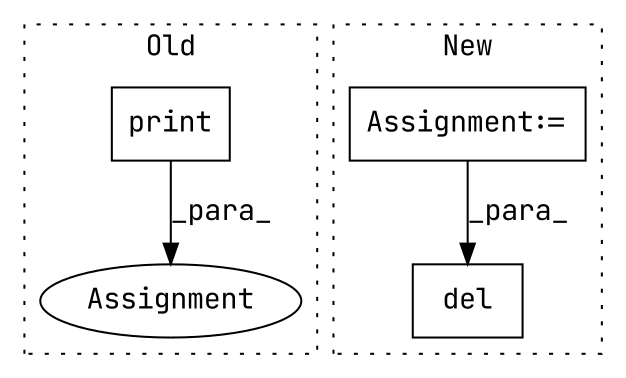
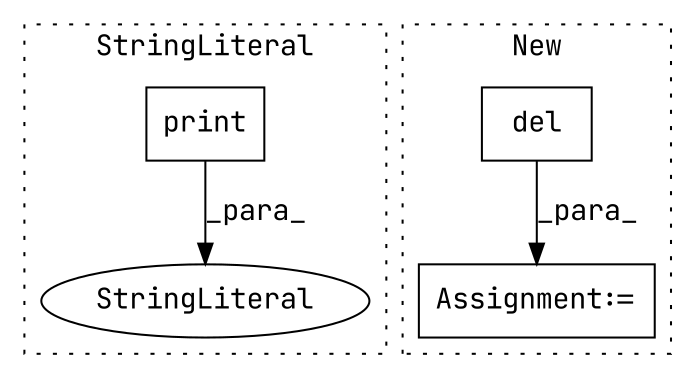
cluster "Old": label "Old" -> "StringLiteral"
edge "Assignment:=" -> "del": reversed
node "Assignment": label "Assignment" -> "StringLiteral"
